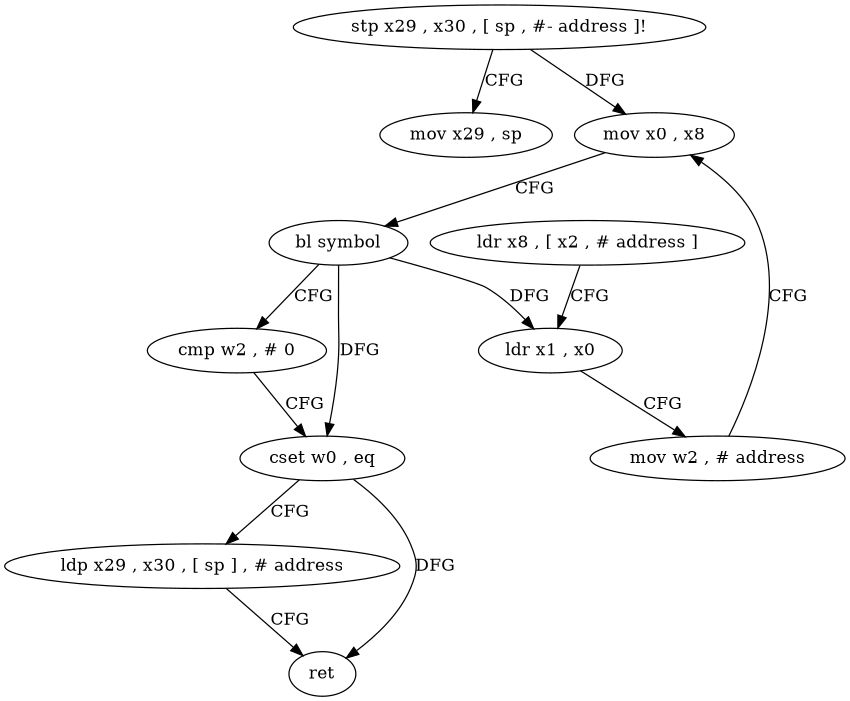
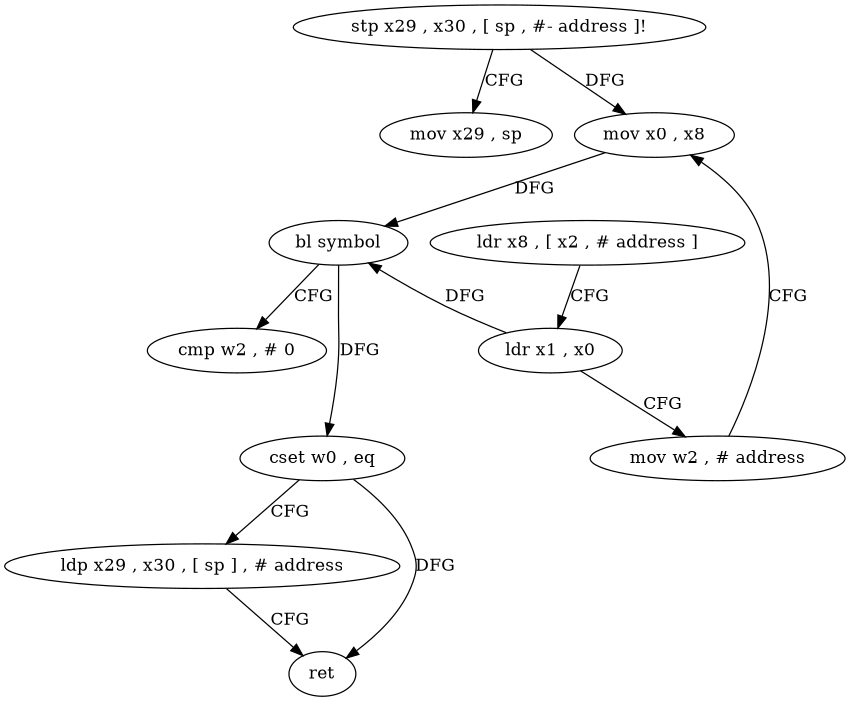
edge "mov x0 , x8" -> "bl symbol": label "CFG" -> "DFG"
edge "bl symbol" -> "ldr x1 , x0": reversed
edge "cmp w2 , # 0" -> "cset w0 , eq": removed, label "CFG"
